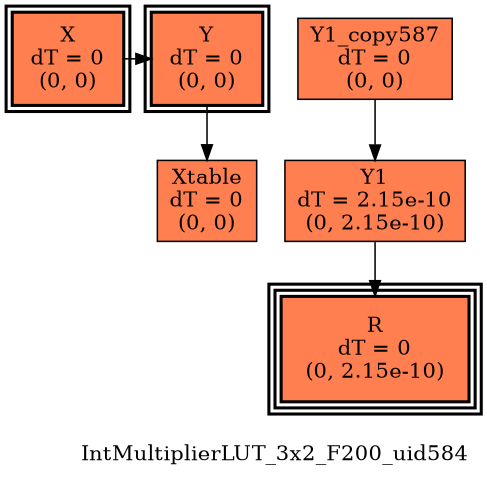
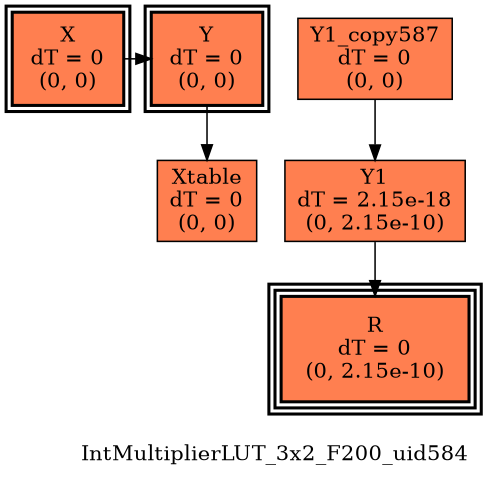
node "Y1 dT = 2.15e-10 (0, 2.15e-10)": label "Y1 dT = 2.15e-10 (0, 2.15e-10)" -> "Y1 dT = 2.15e-18 (0, 2.15e-10)"
